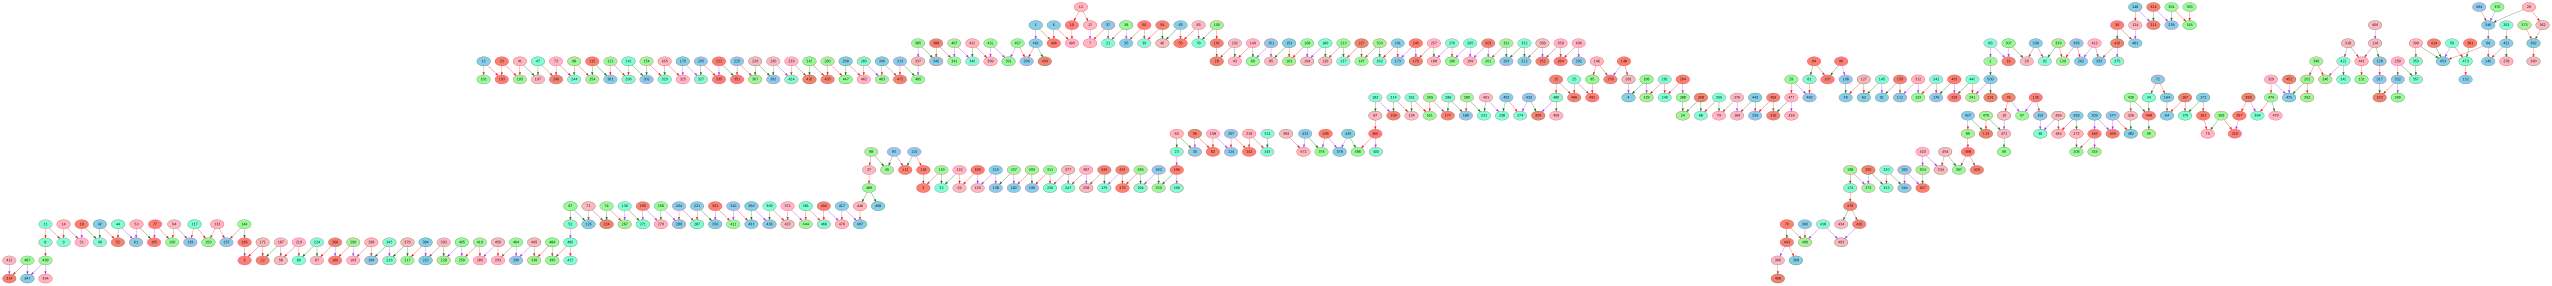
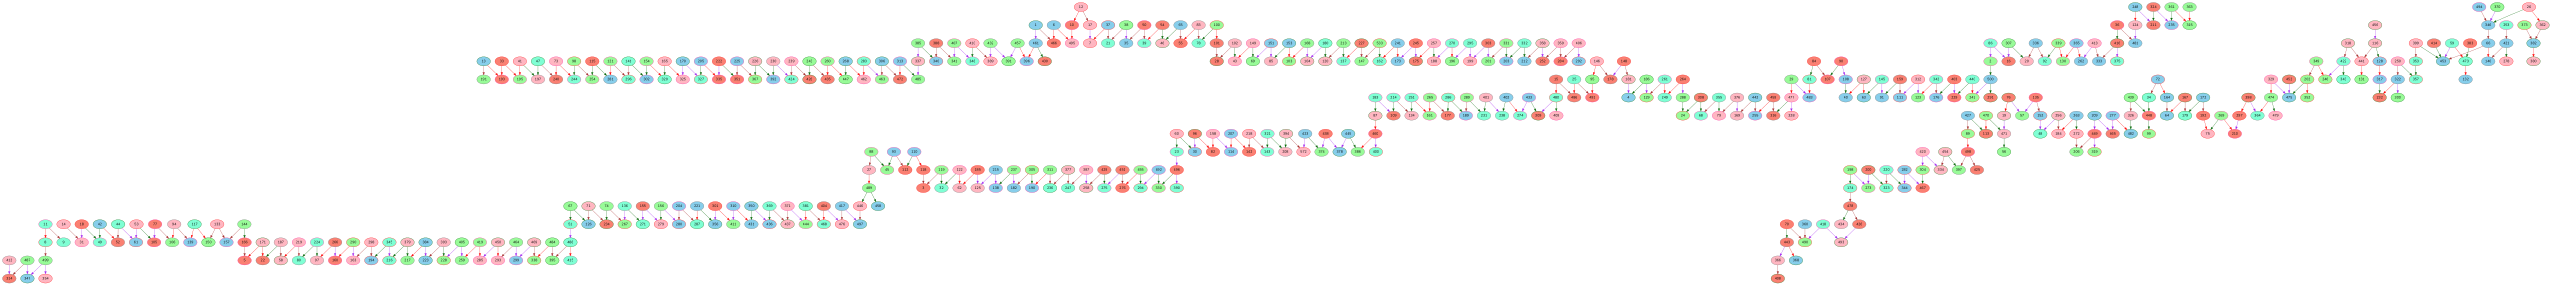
node "208": added
edge "14" -> "9": removed
